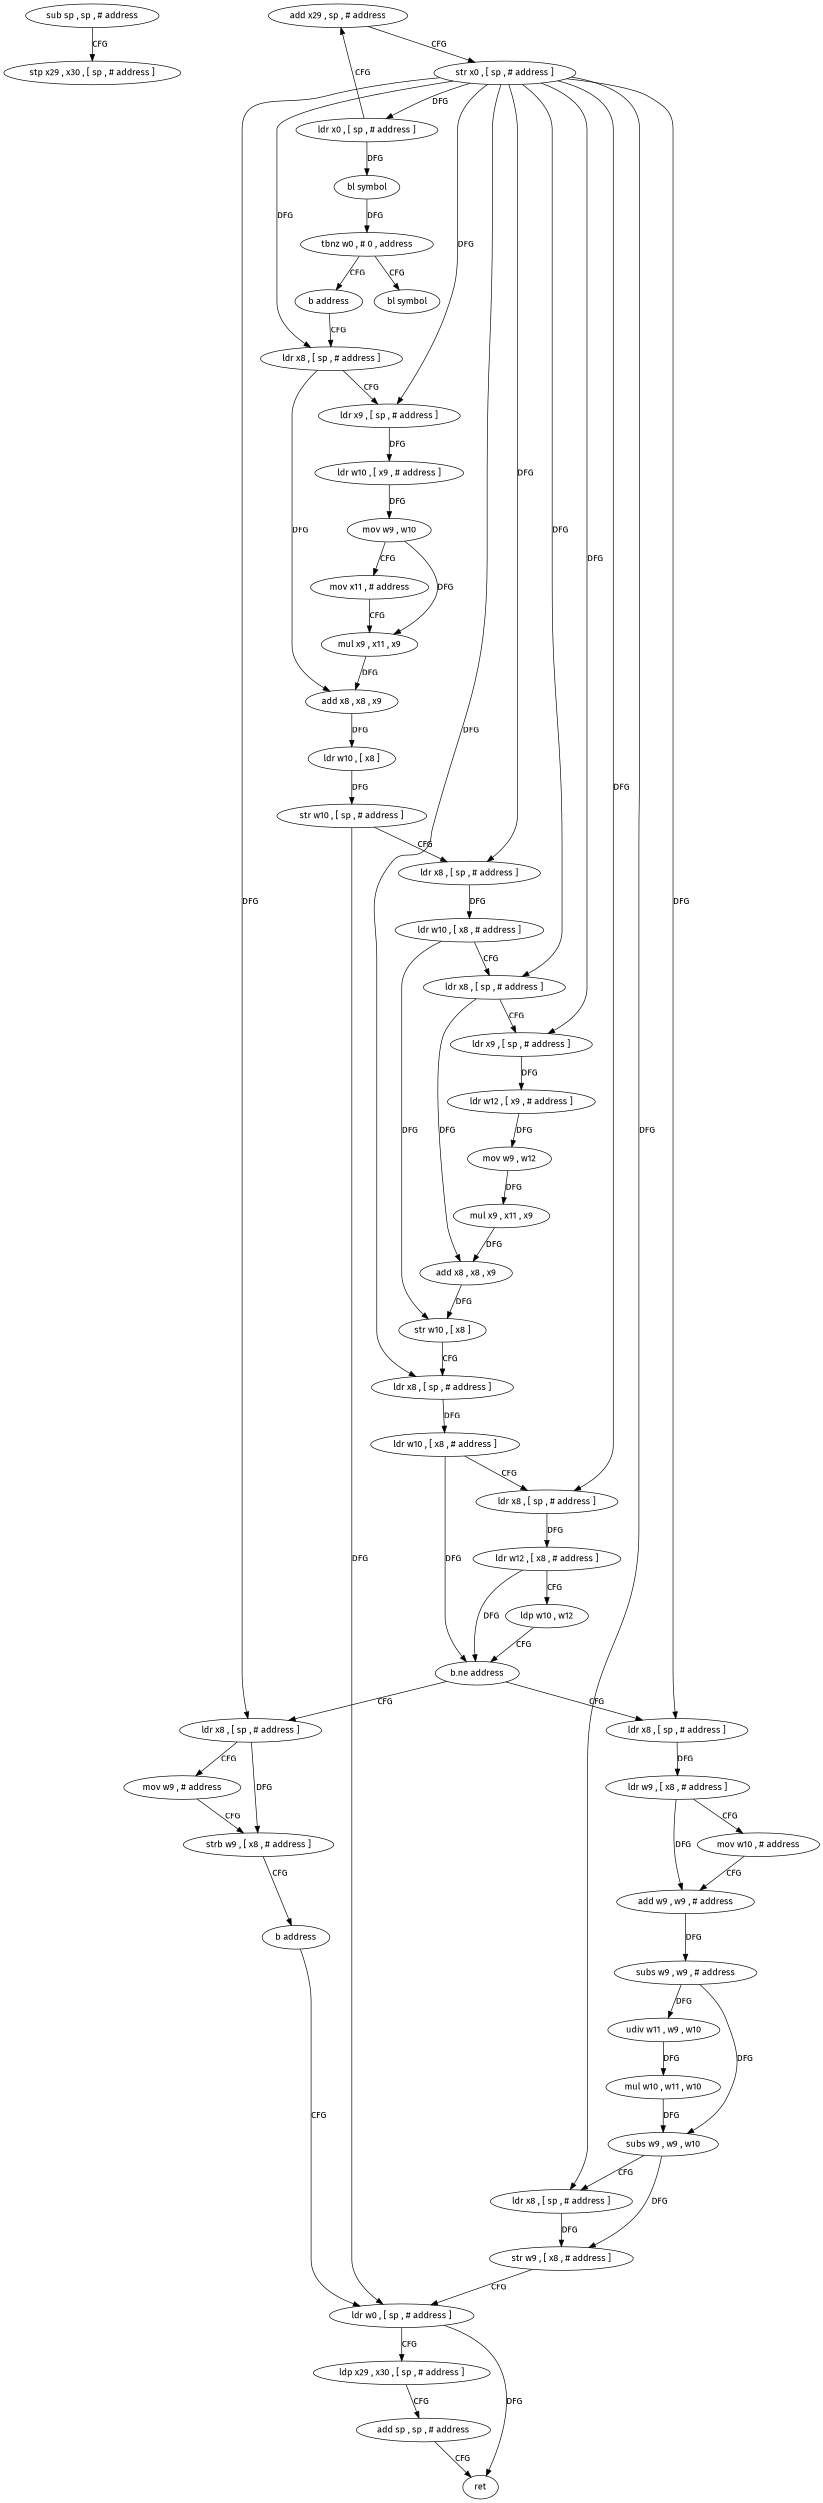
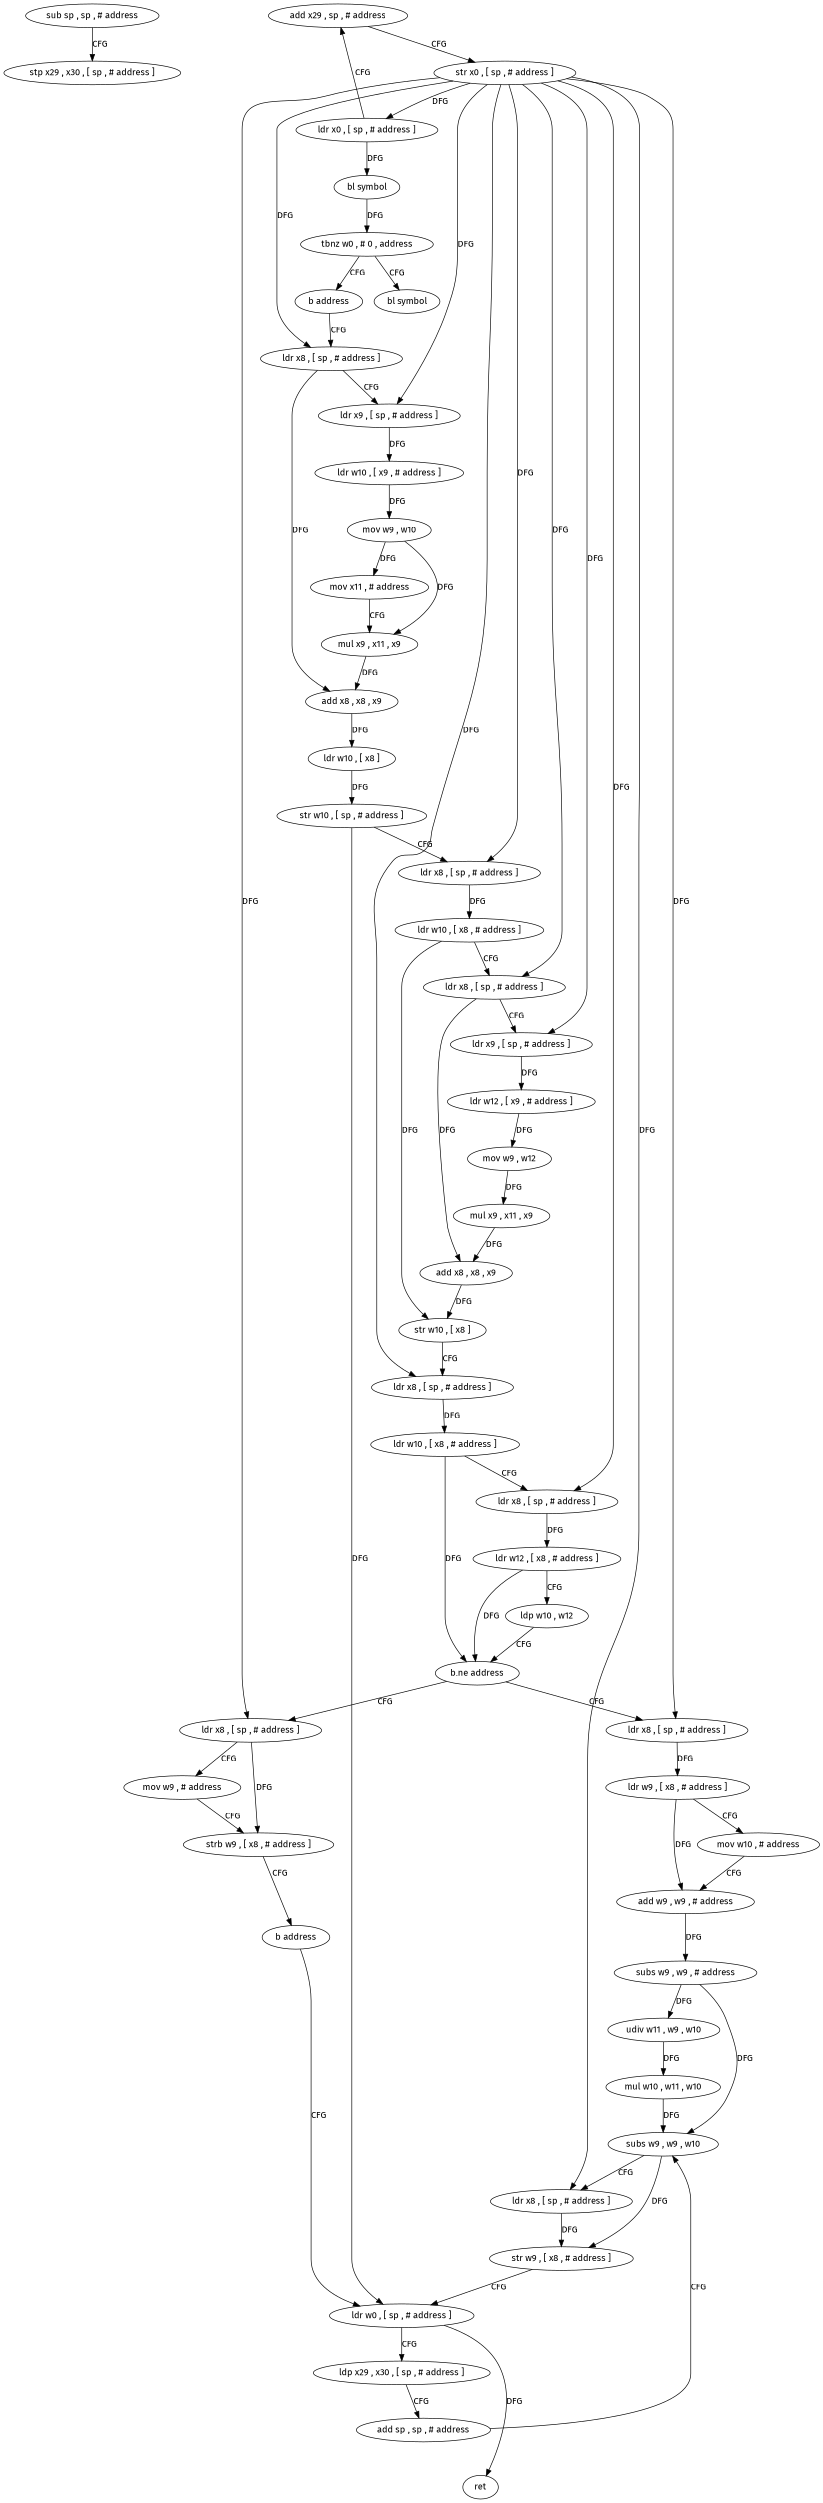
edge "mov w9 , w10" -> "mov x11 , # address": label "CFG" -> "DFG"
edge "add sp , sp , # address" -> "ret": now "add sp , sp , # address" -> "subs w9 , w9 , w10"
